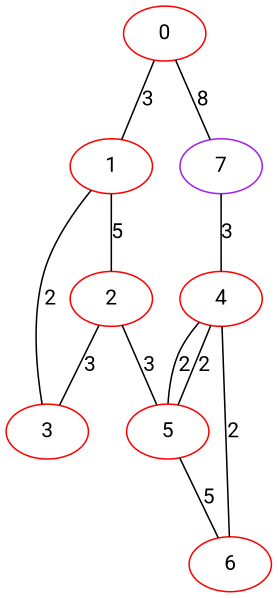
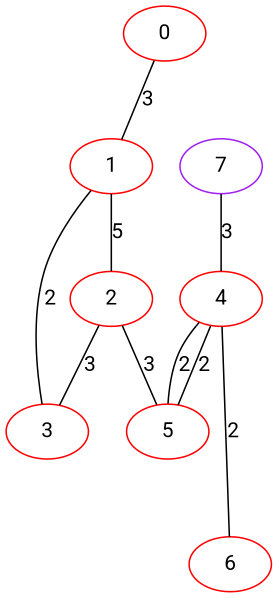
edge "0" -- "7": removed, label "8"
edge "5" -- "6": removed, label "5"
